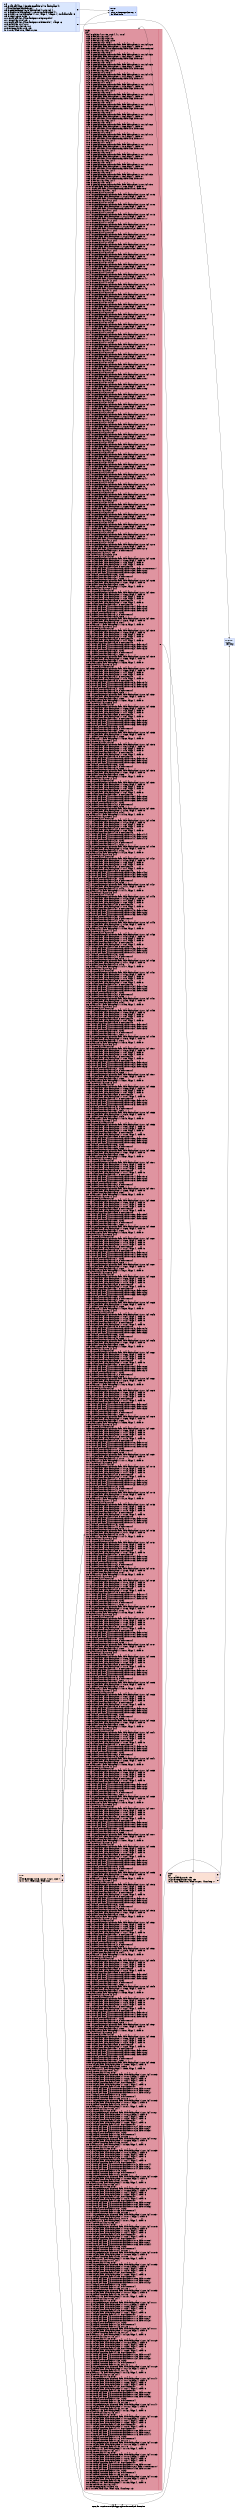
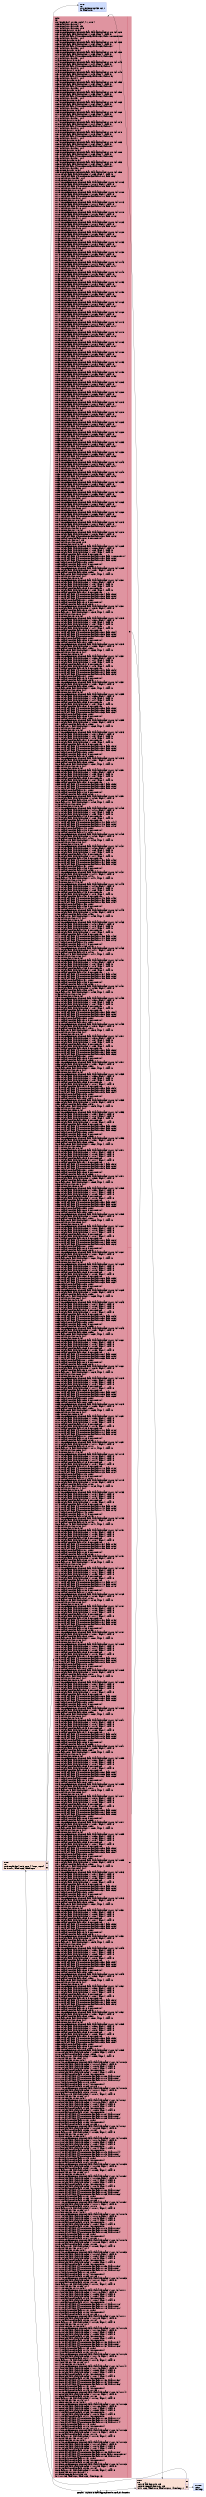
node "%4:": removed
